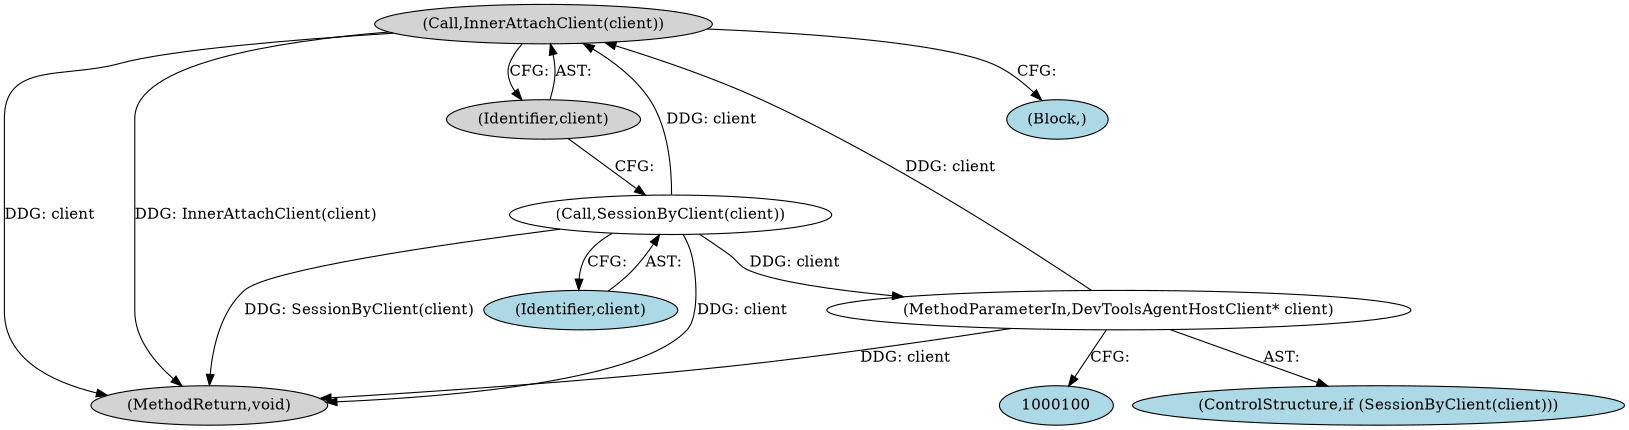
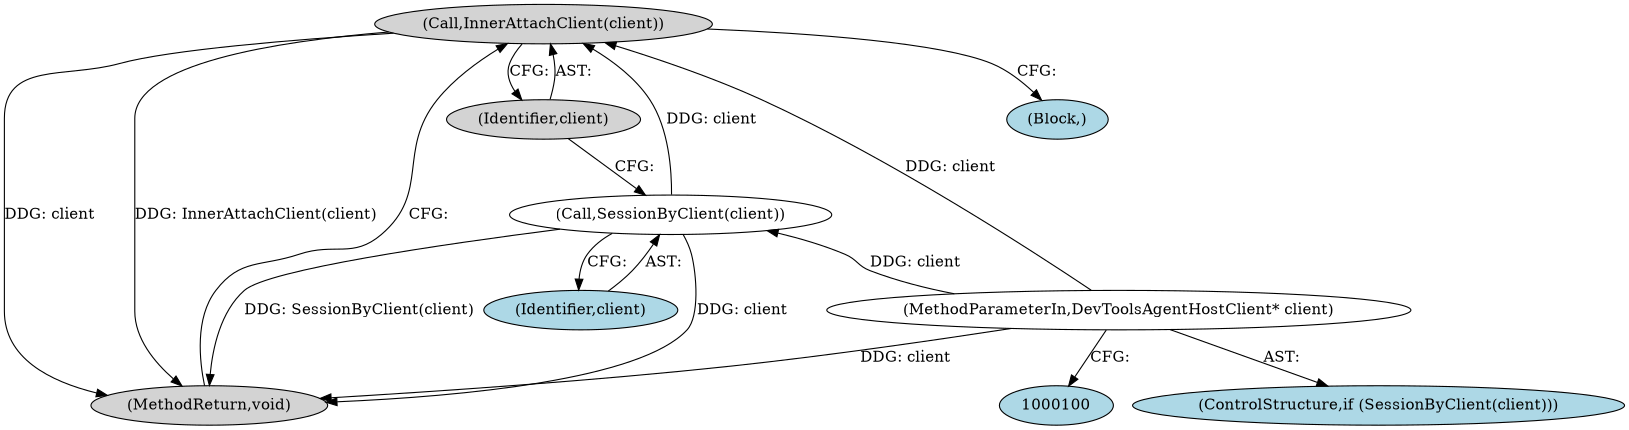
edge "(MethodReturn,void)" -> "(Call,InnerAttachClient(client))": added, label "CFG:"
edge "(Call,SessionByClient(client))" -> "(MethodParameterIn,DevToolsAgentHostClient* client)": reversed
